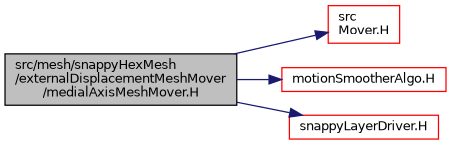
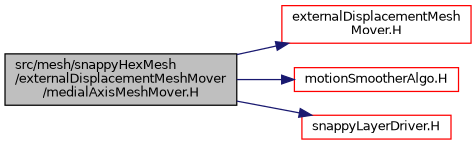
node "src Mover.H": label "src Mover.H" -> "externalDisplacementMesh Mover.H"
